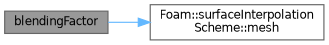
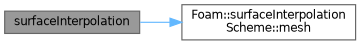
node "blendingFactor": label "blendingFactor" -> "surfaceInterpolation"
